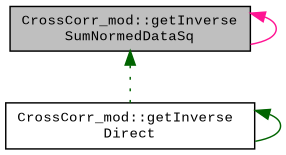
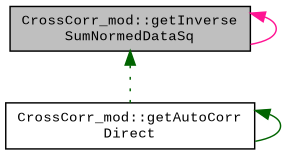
node "CrossCorr_mod::getInverse Direct": label "CrossCorr_mod::getInverse Direct" -> "CrossCorr_mod::getAutoCorr Direct"
